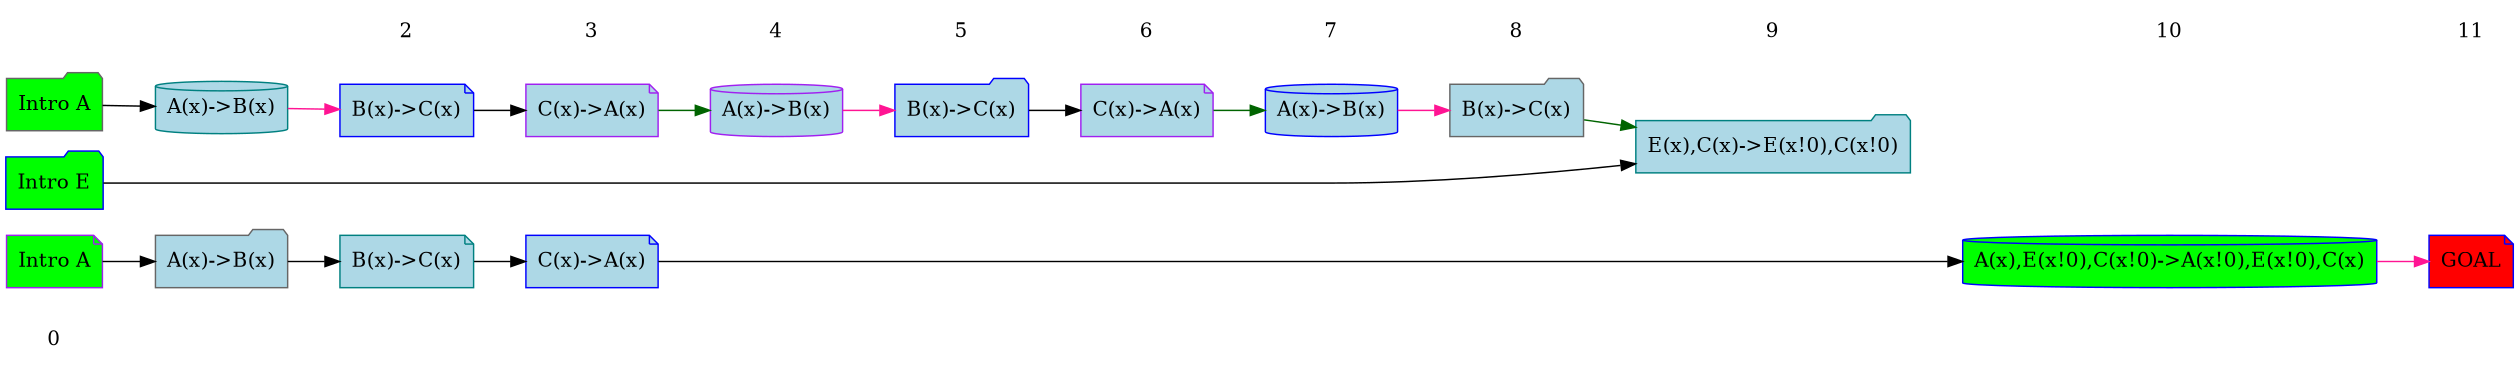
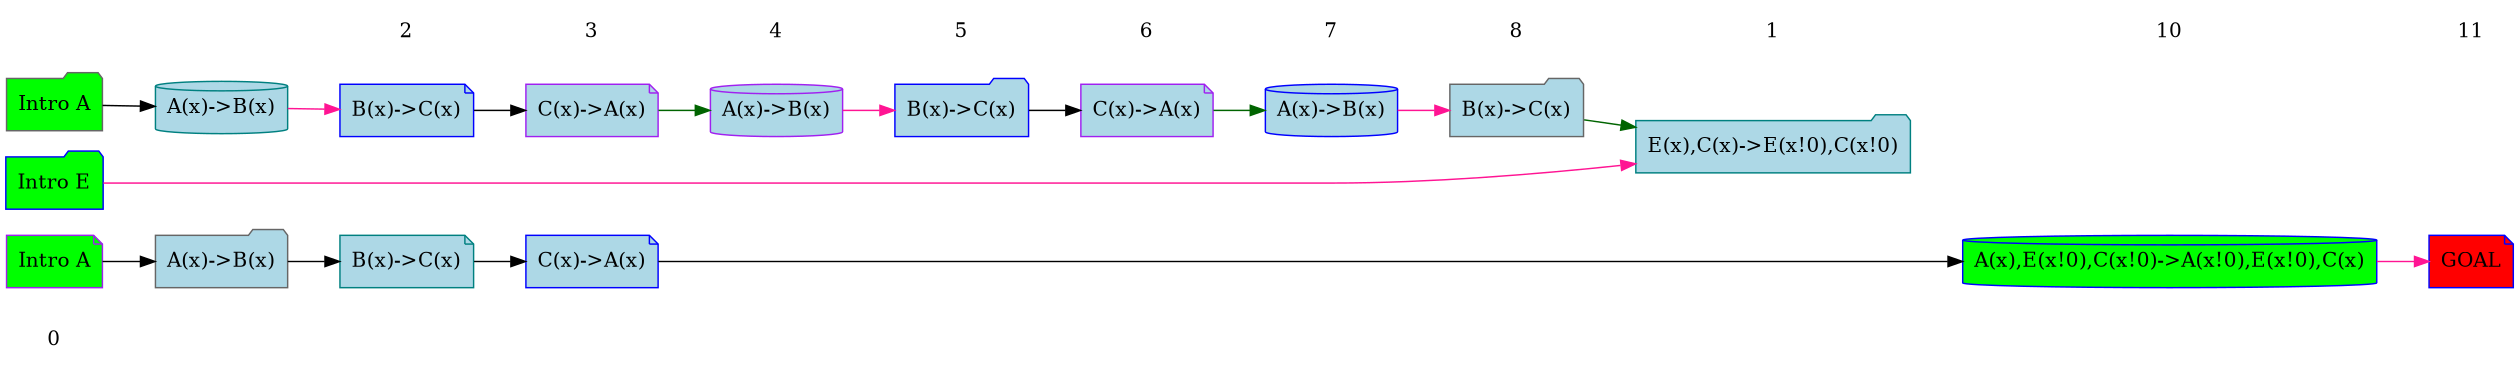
node "9": label "9" -> "1"
edge "Intro E" -> "E(x),C(x)->E(x!0),C(x!0)": color black -> deeppink
